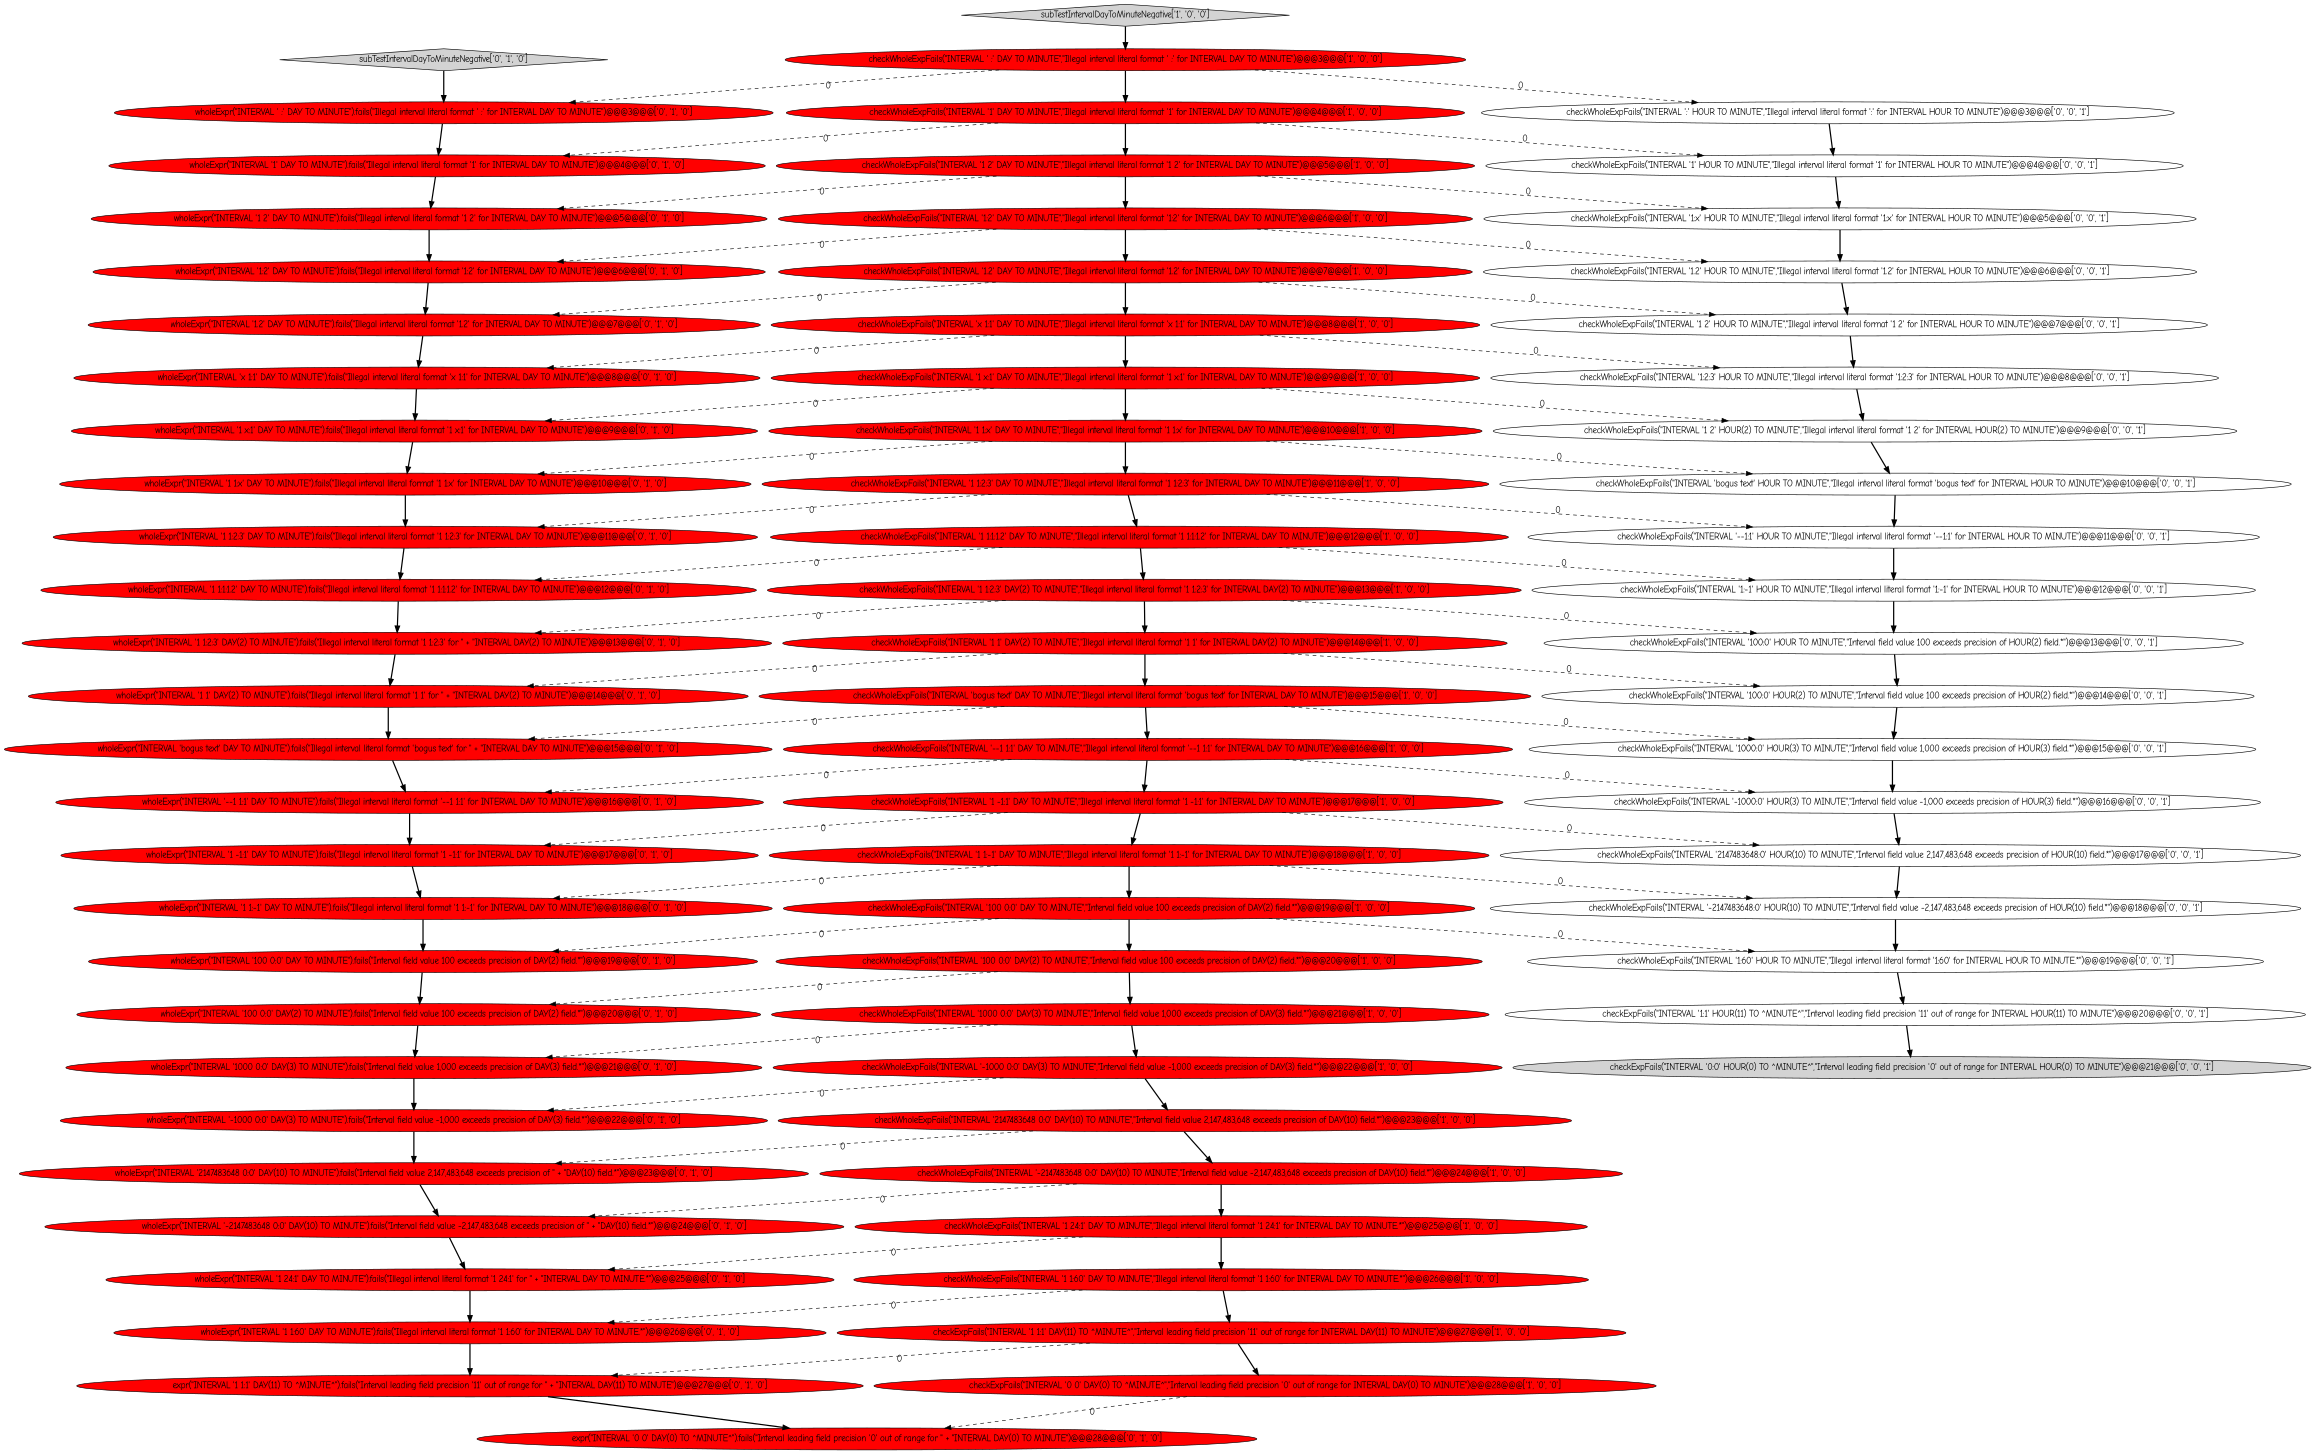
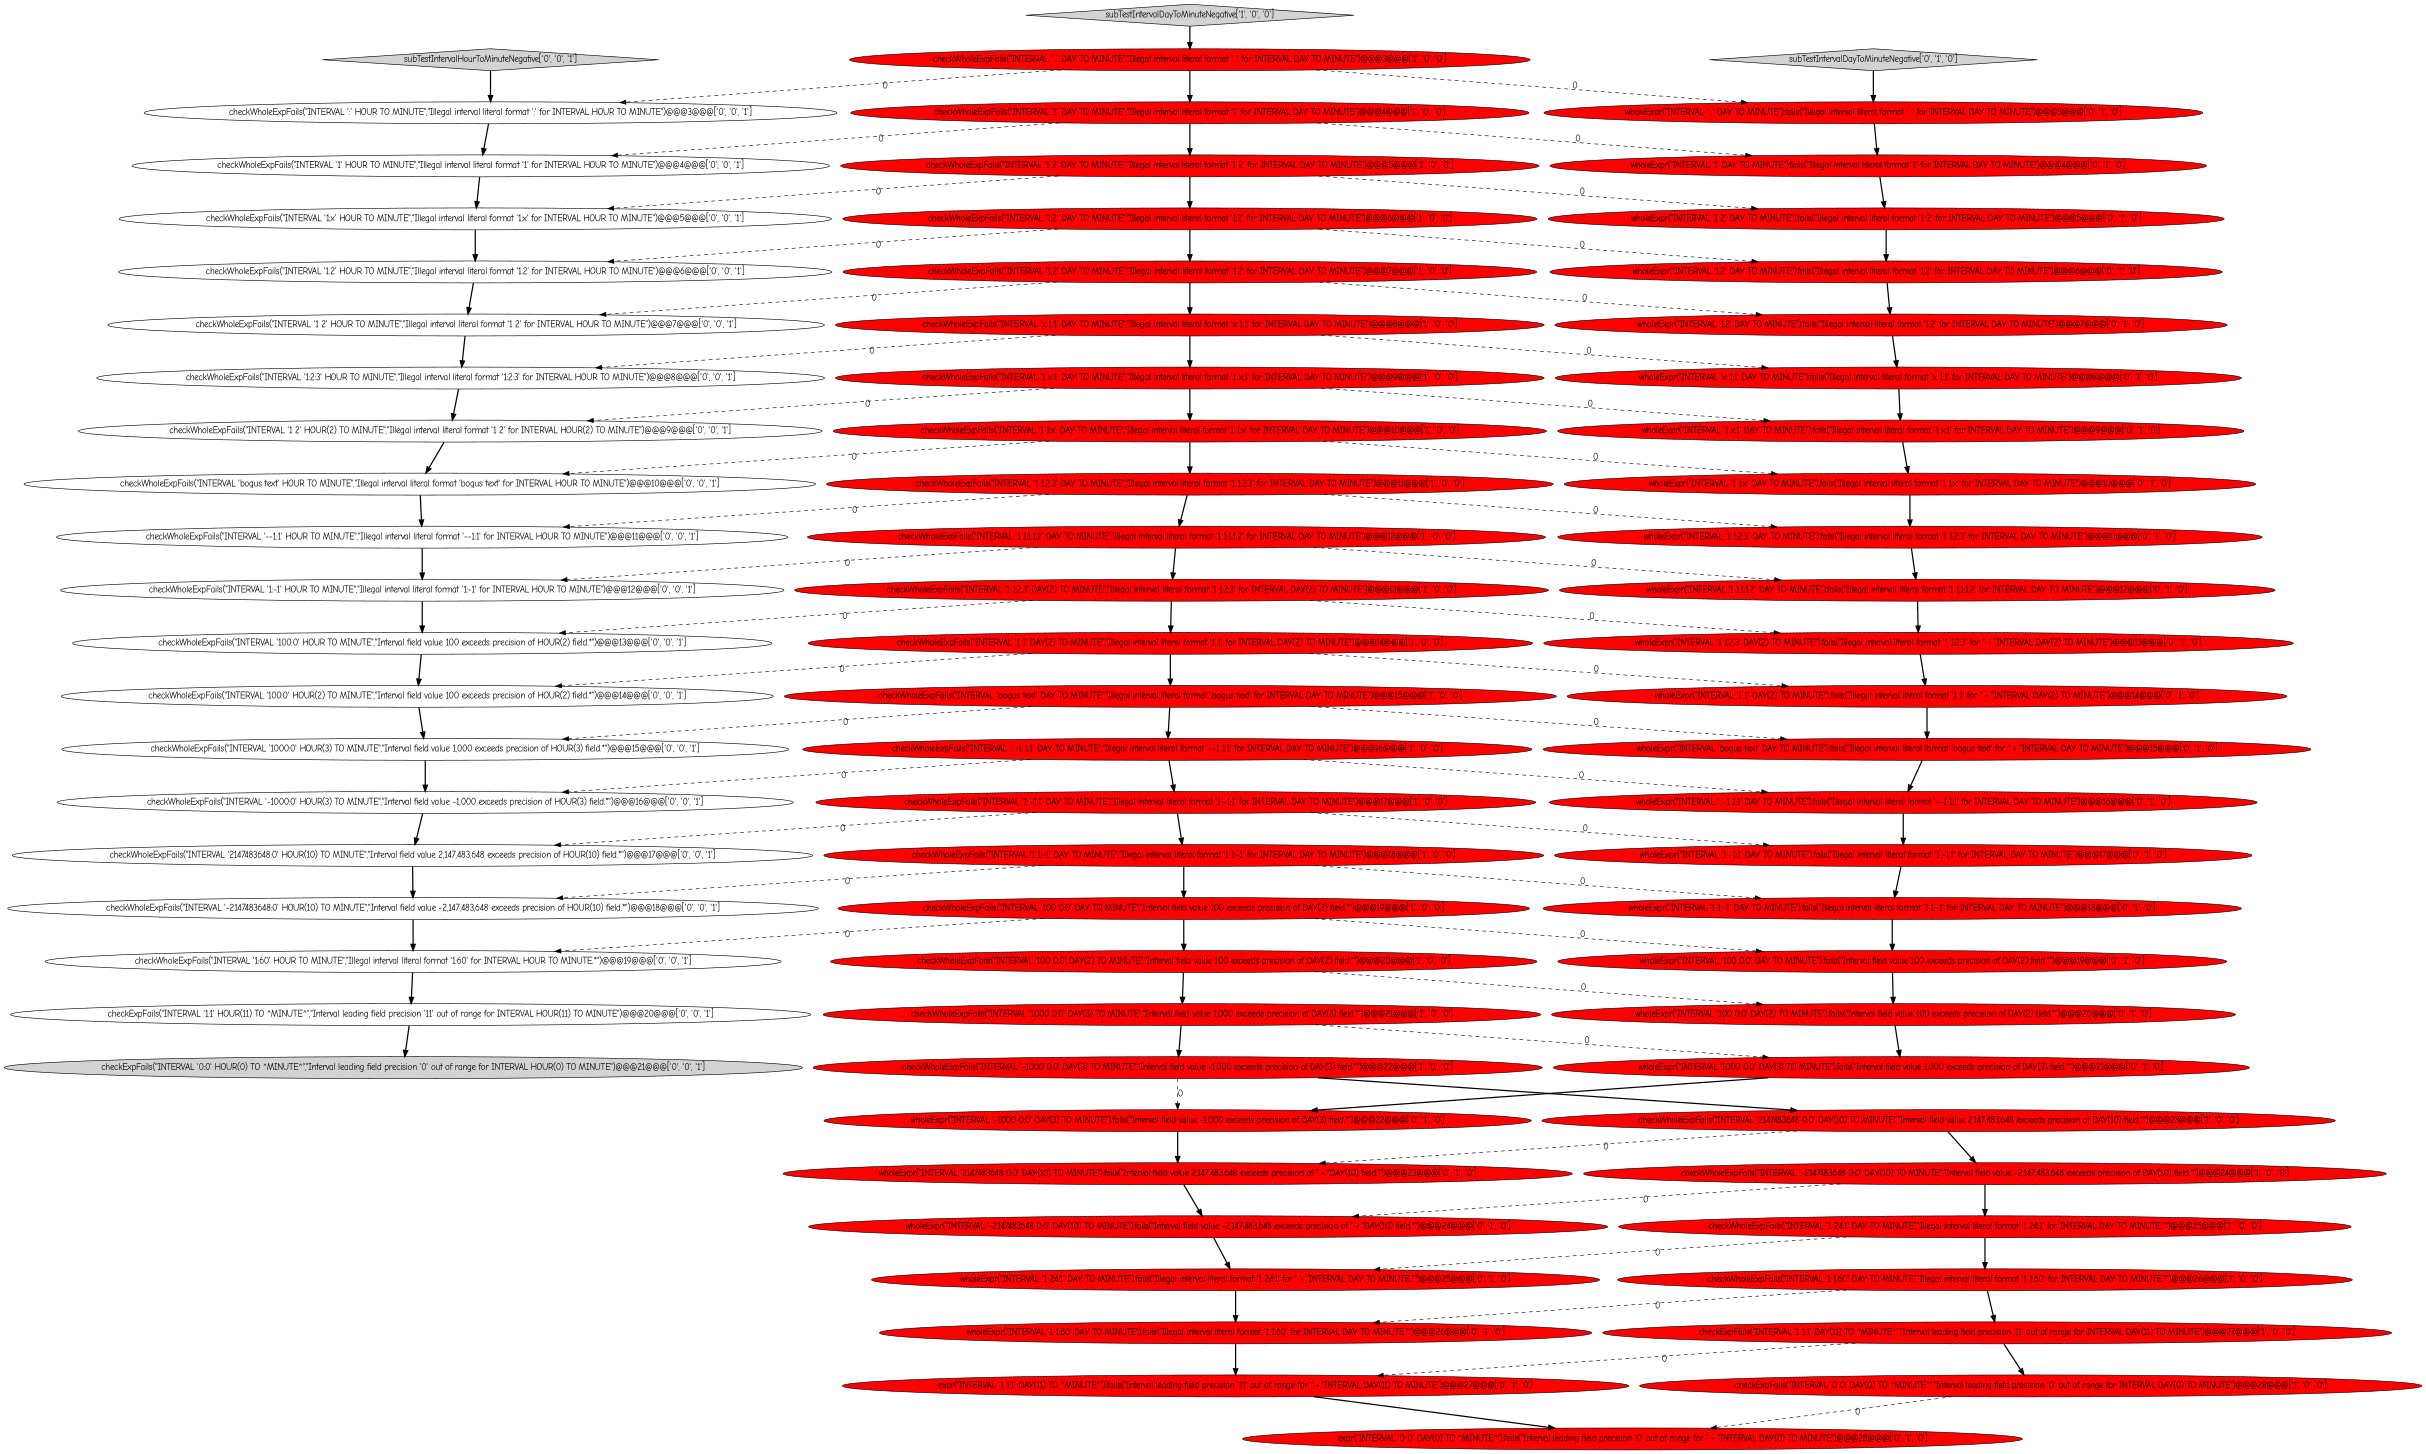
node "subTestIntervalHourToMinuteNegative['0', '0', '1']": added
